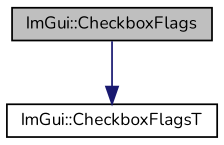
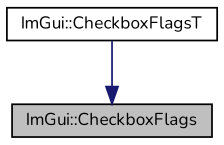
edge "ImGui::CheckboxFlags" -> "ImGui::CheckboxFlagsT": reversed
